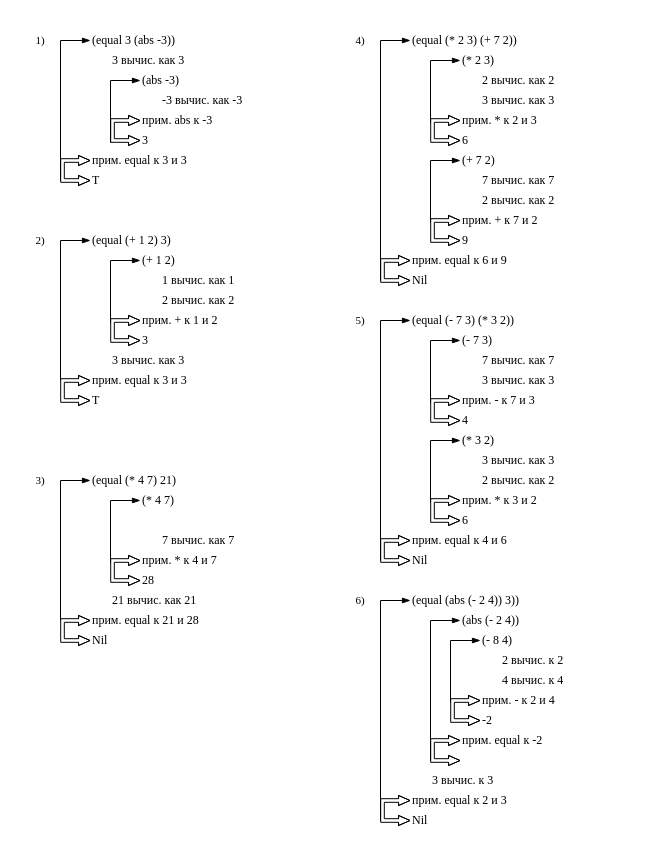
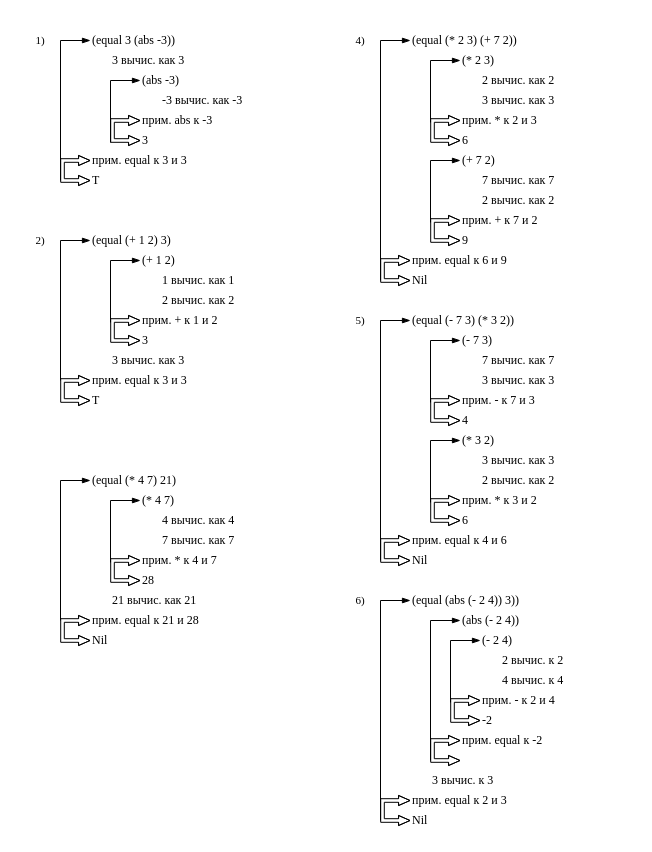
node "3)": removed
node "4 вычис. как 4": added
node "(- 8 4)": label "(- 8 4)" -> "(- 2 4)"
